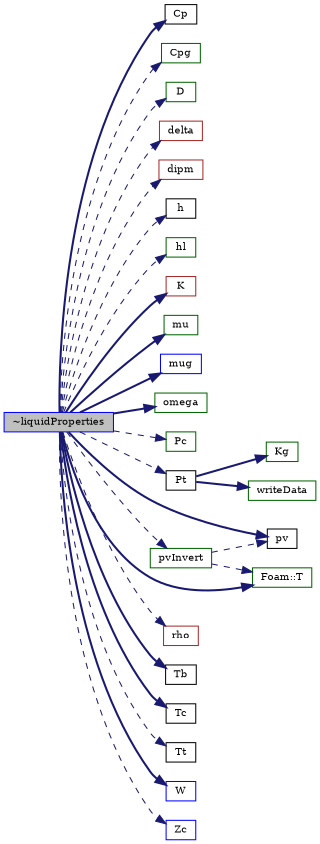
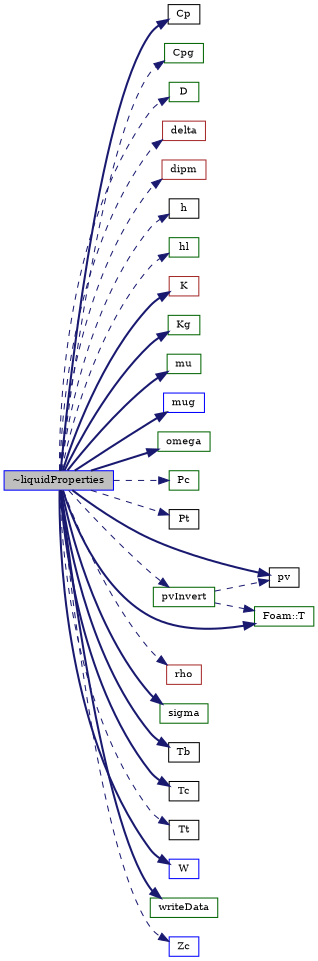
edge "Pt" -> "Kg": now "~liquidProperties" -> "Kg"
edge "Pt" -> "writeData": now "~liquidProperties" -> "writeData"
node "sigma": added
